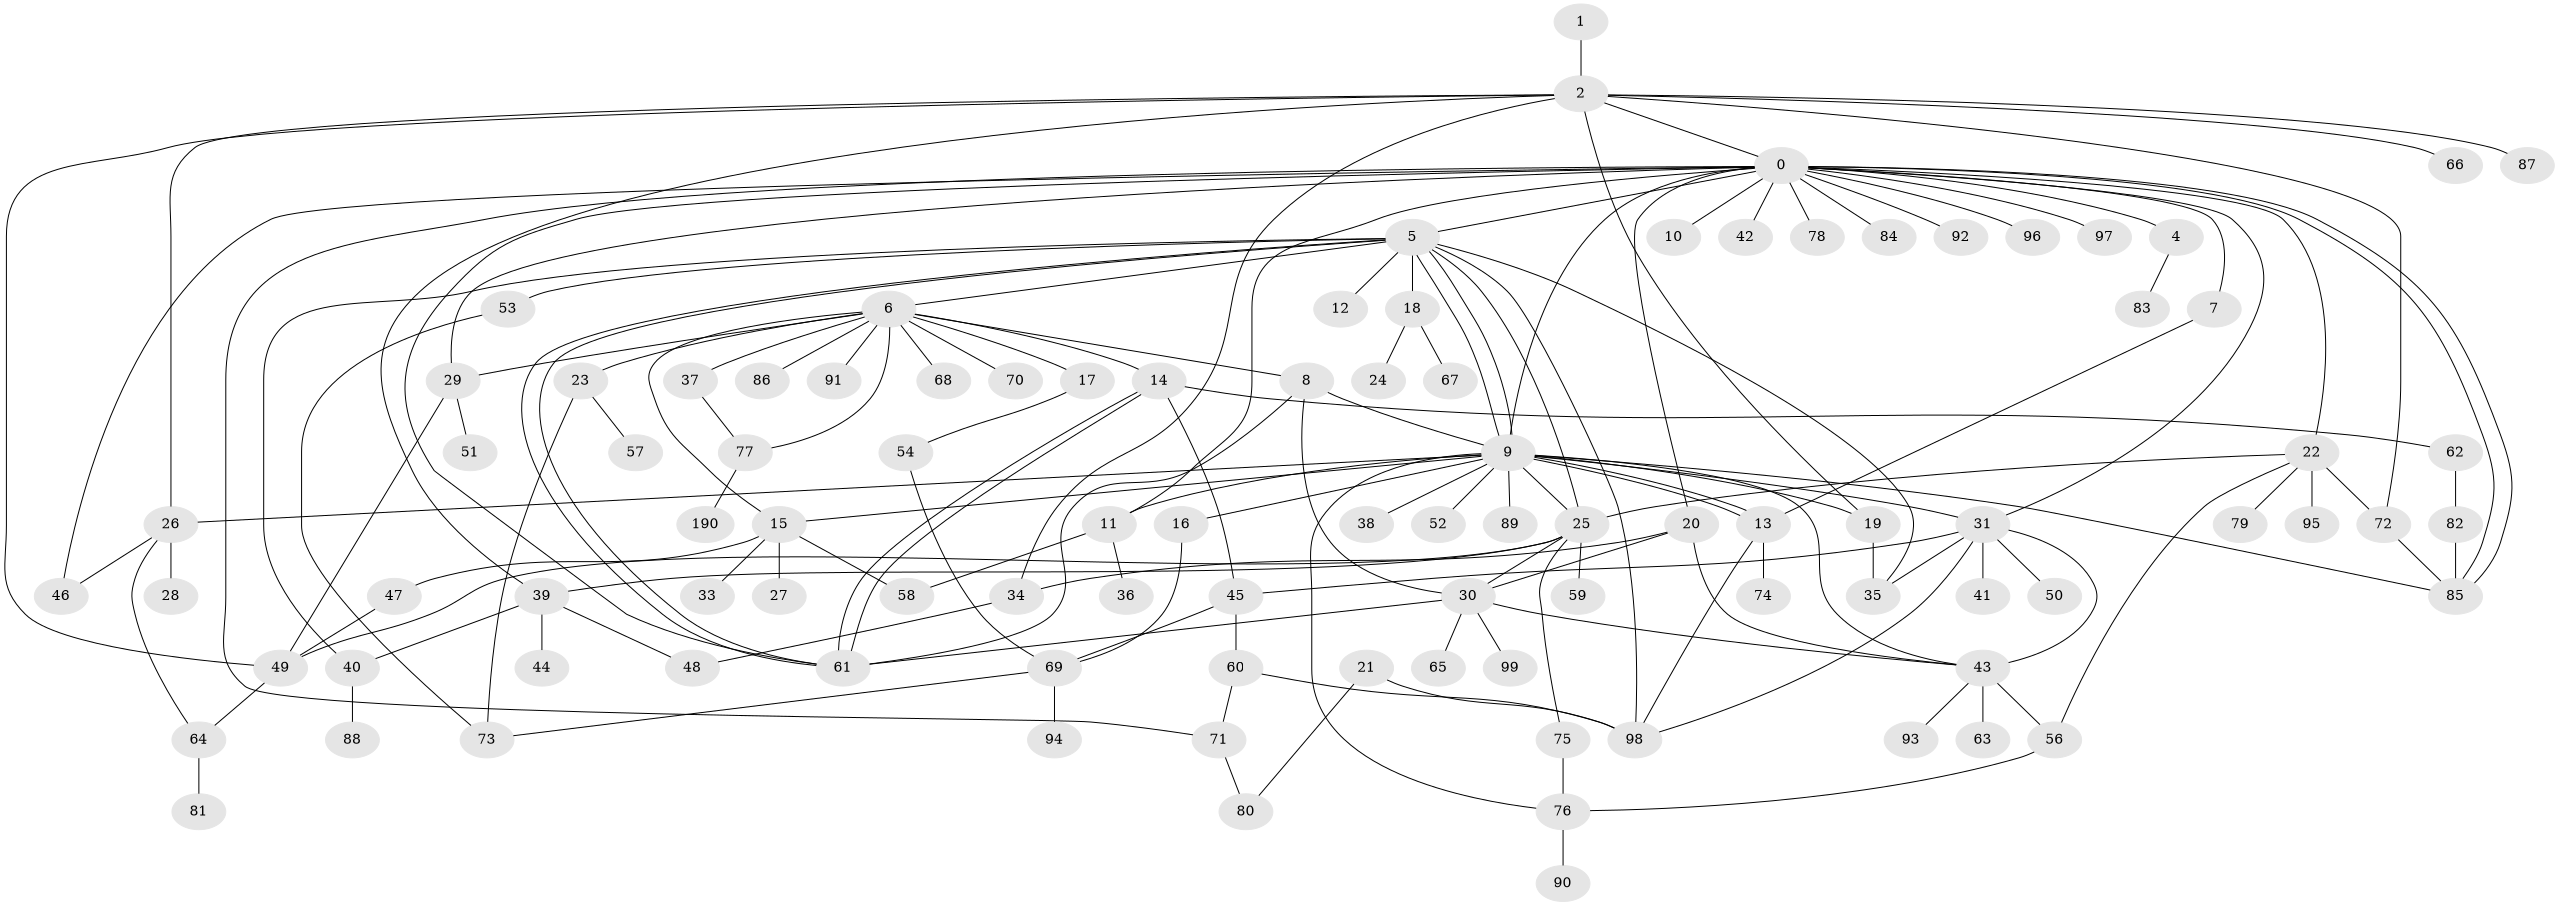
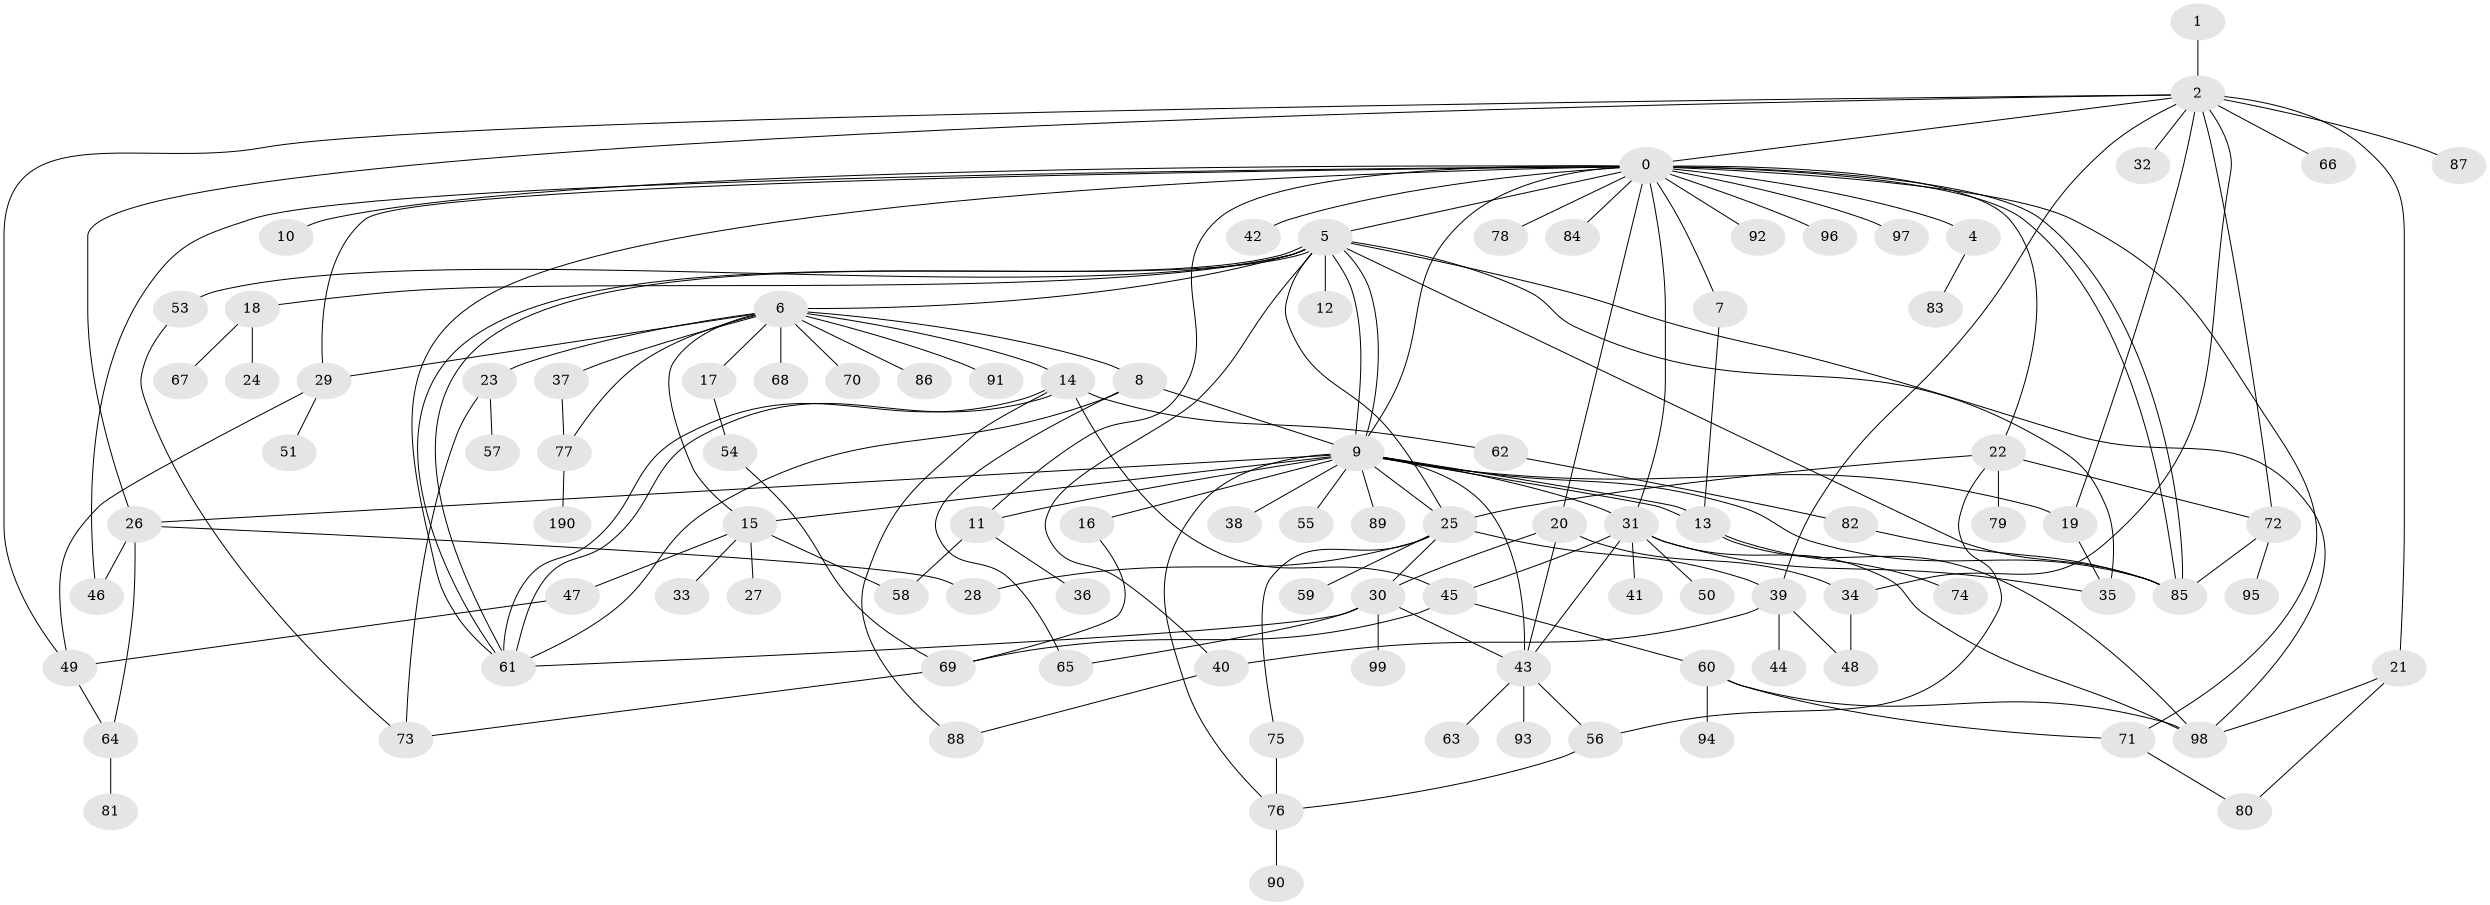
node "32": added
edge "2" -- "21": added
edge "5" -- "85": added
edge "22" -- "95": now "72" -- "95"
node "52": label "52" -> "55"
edge "8" -- "30": now "8" -- "65"
edge "14" -- "88": added
edge "25" -- "49": now "25" -- "28"
edge "69" -- "94": now "60" -- "94"
